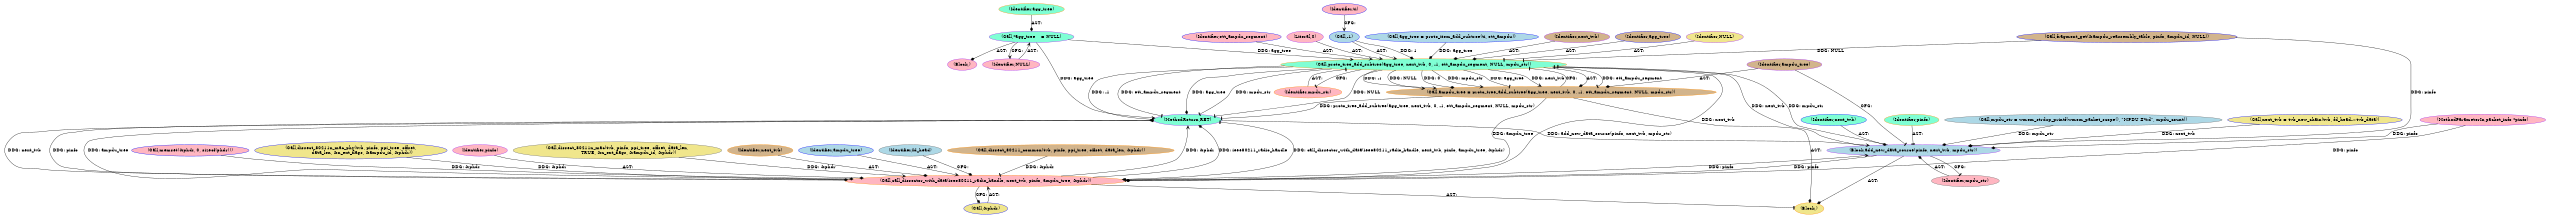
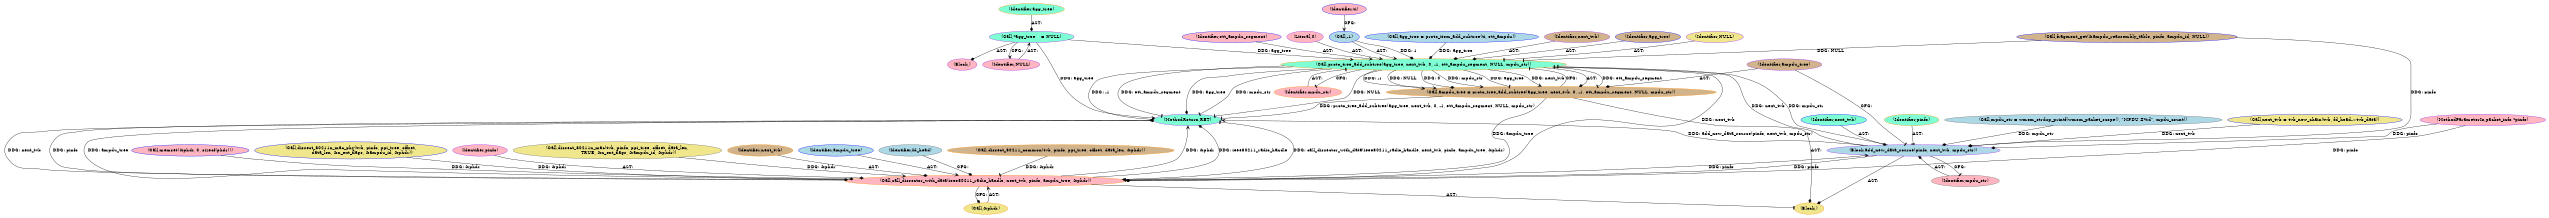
edge "(MethodReturn,RET)" -> "(Block,add_new_data_source(pinfo, next_tvb, mpdu_str))": reversed
node "(Call,&phdr)": color blue -> darkorange
